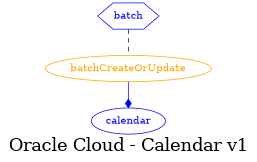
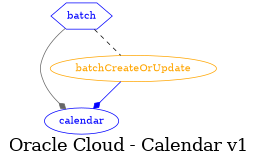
edge "batch" -> "calendar": added
